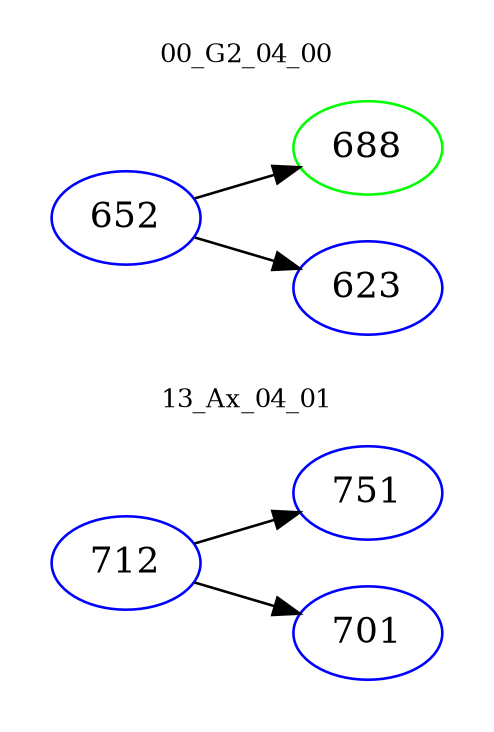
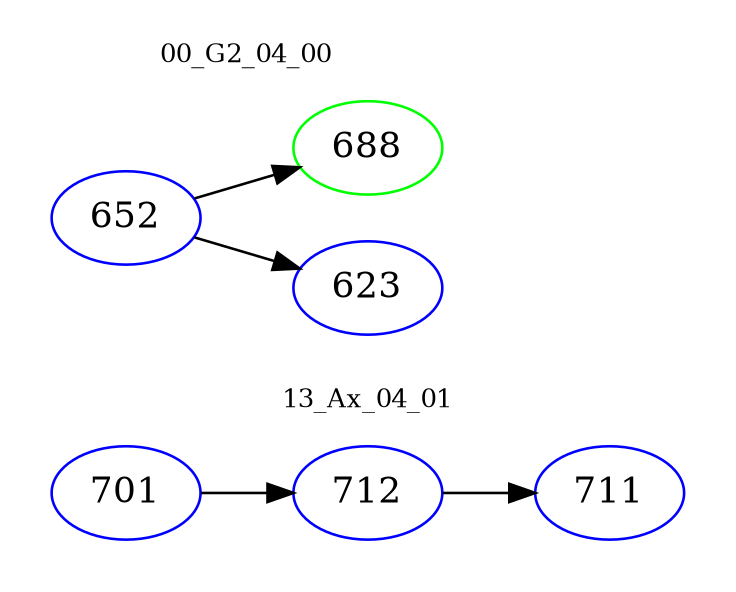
node "751": label "751" -> "711"
edge "712" -> "701": reversed
